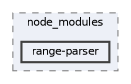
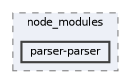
node "range-parser": label "range-parser" -> "parser-parser"
